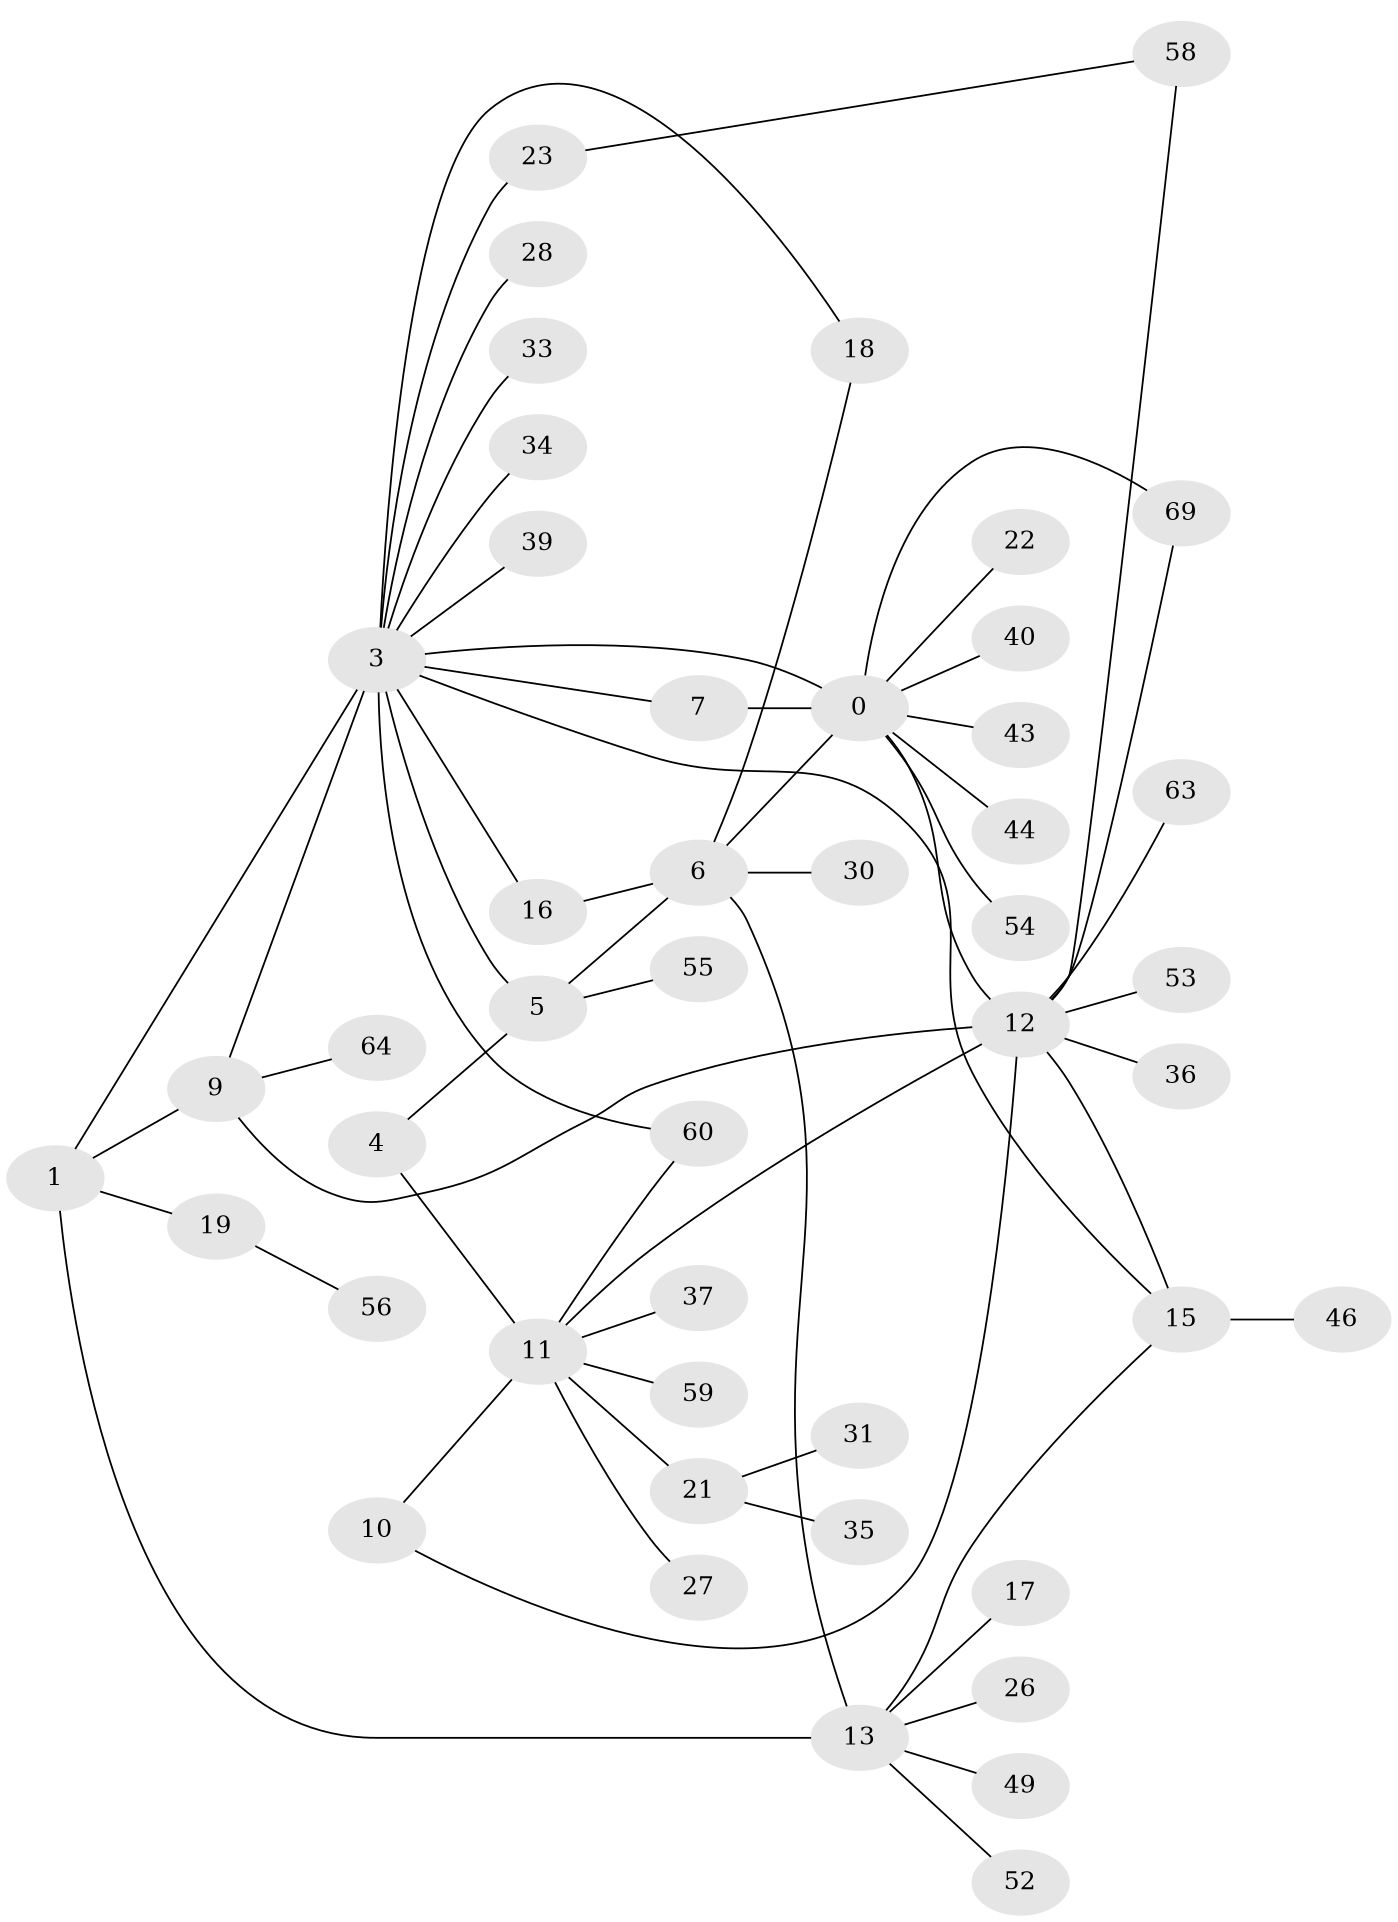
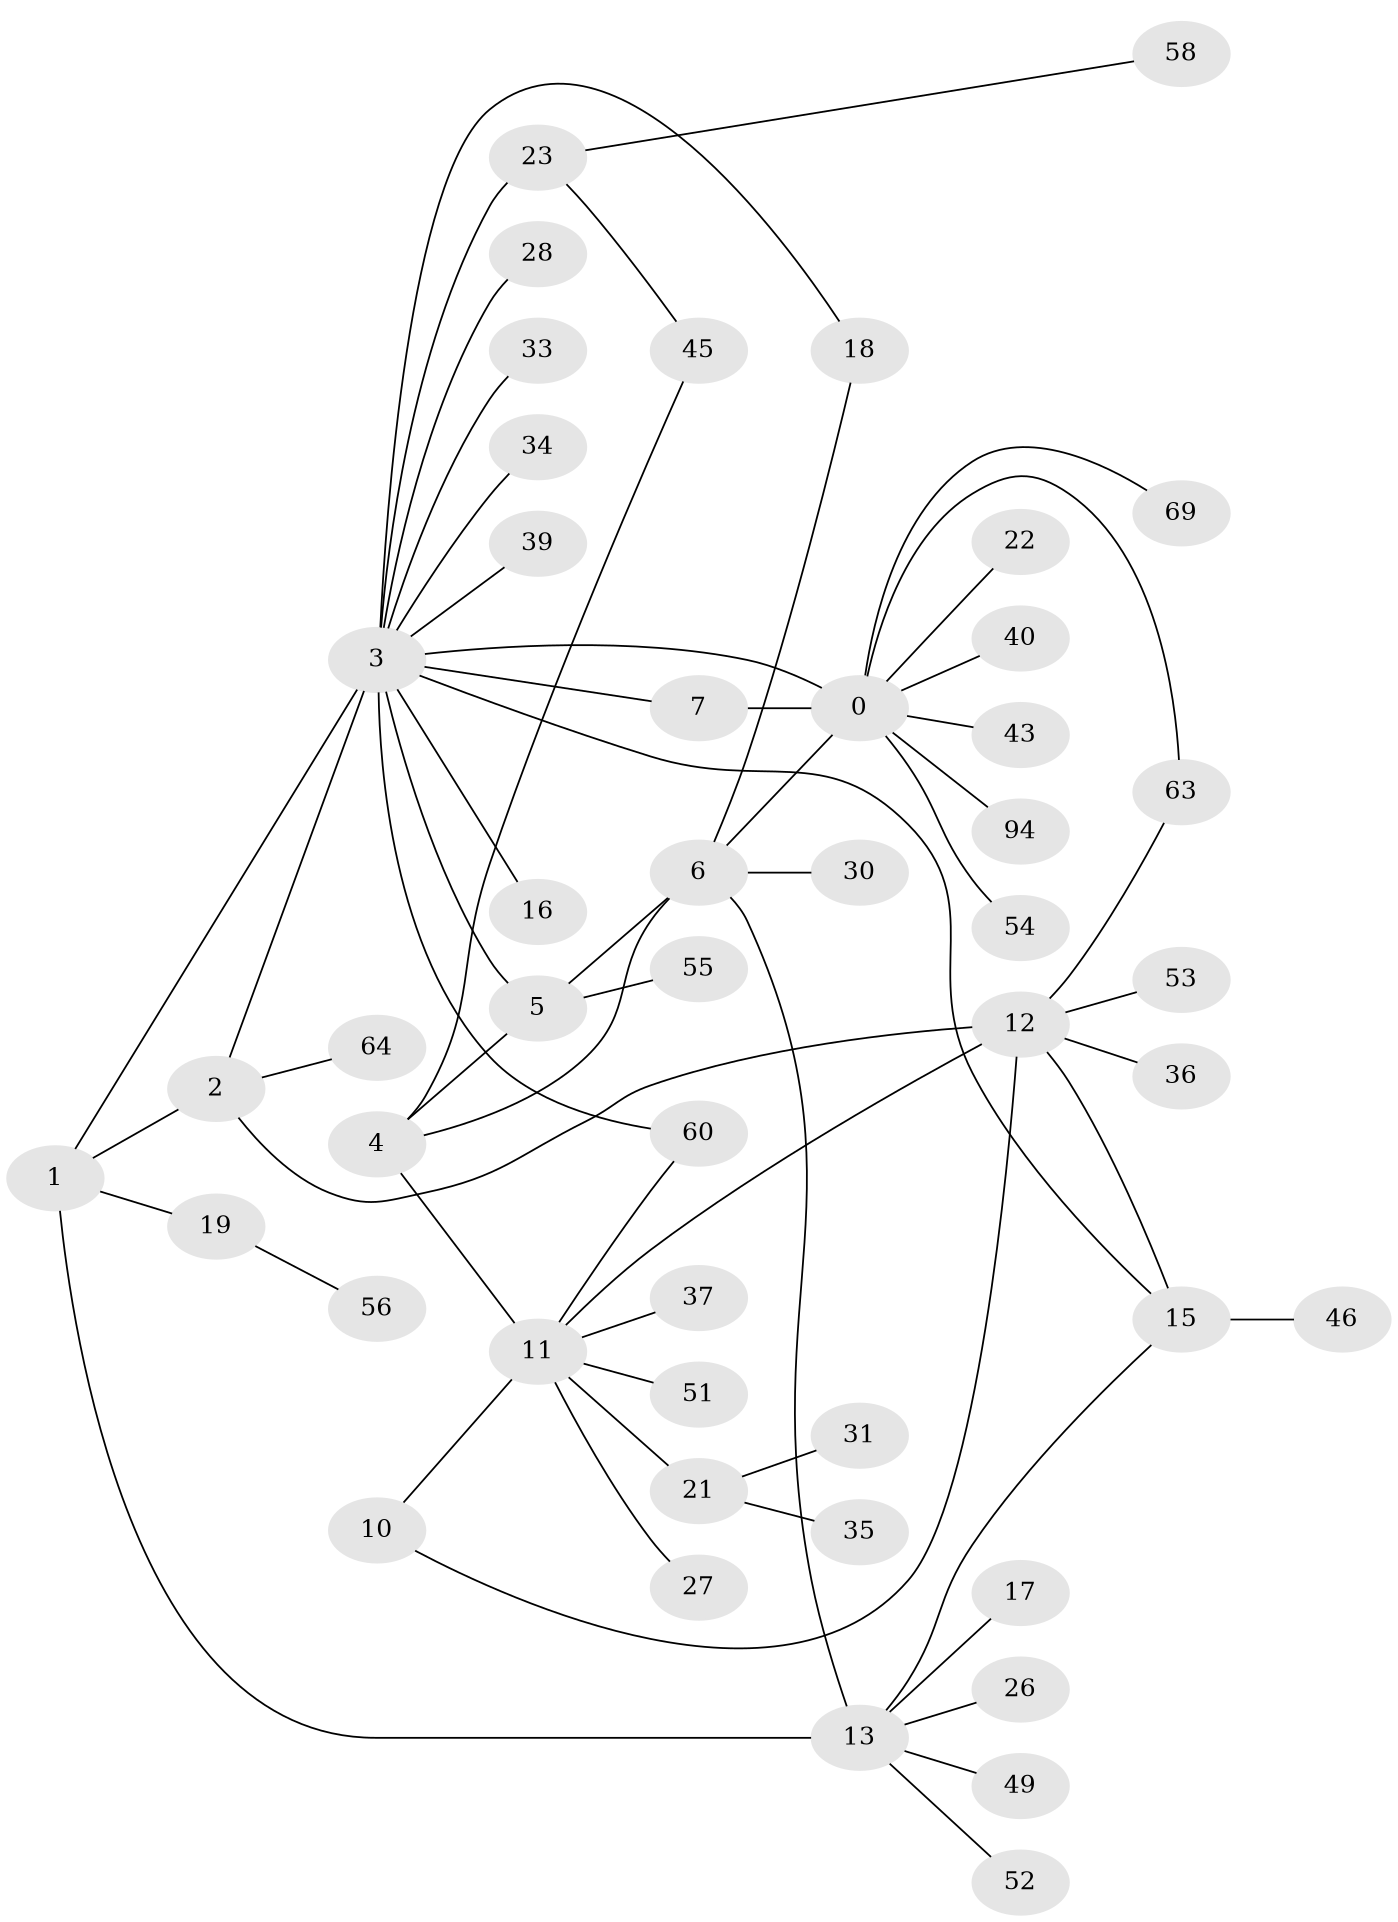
node "45": added
edge "58" -- "12": removed
edge "69" -- "12": removed
node "44": label "44" -> "94"
edge "0" -- "12": now "0" -- "63"
edge "6" -- "16": now "6" -- "4"
node "9": label "9" -> "2"
node "59": label "59" -> "51"
